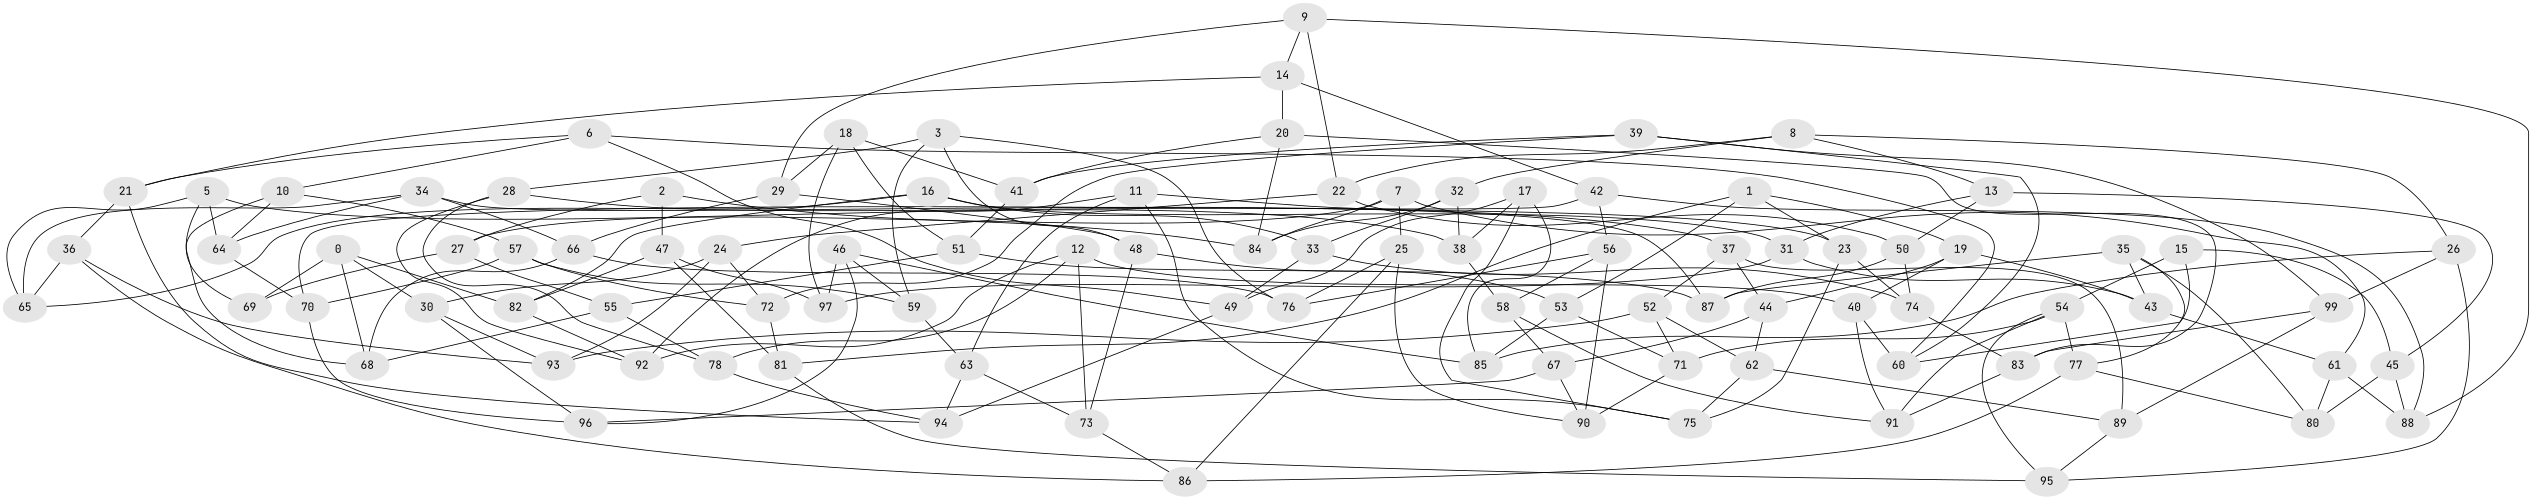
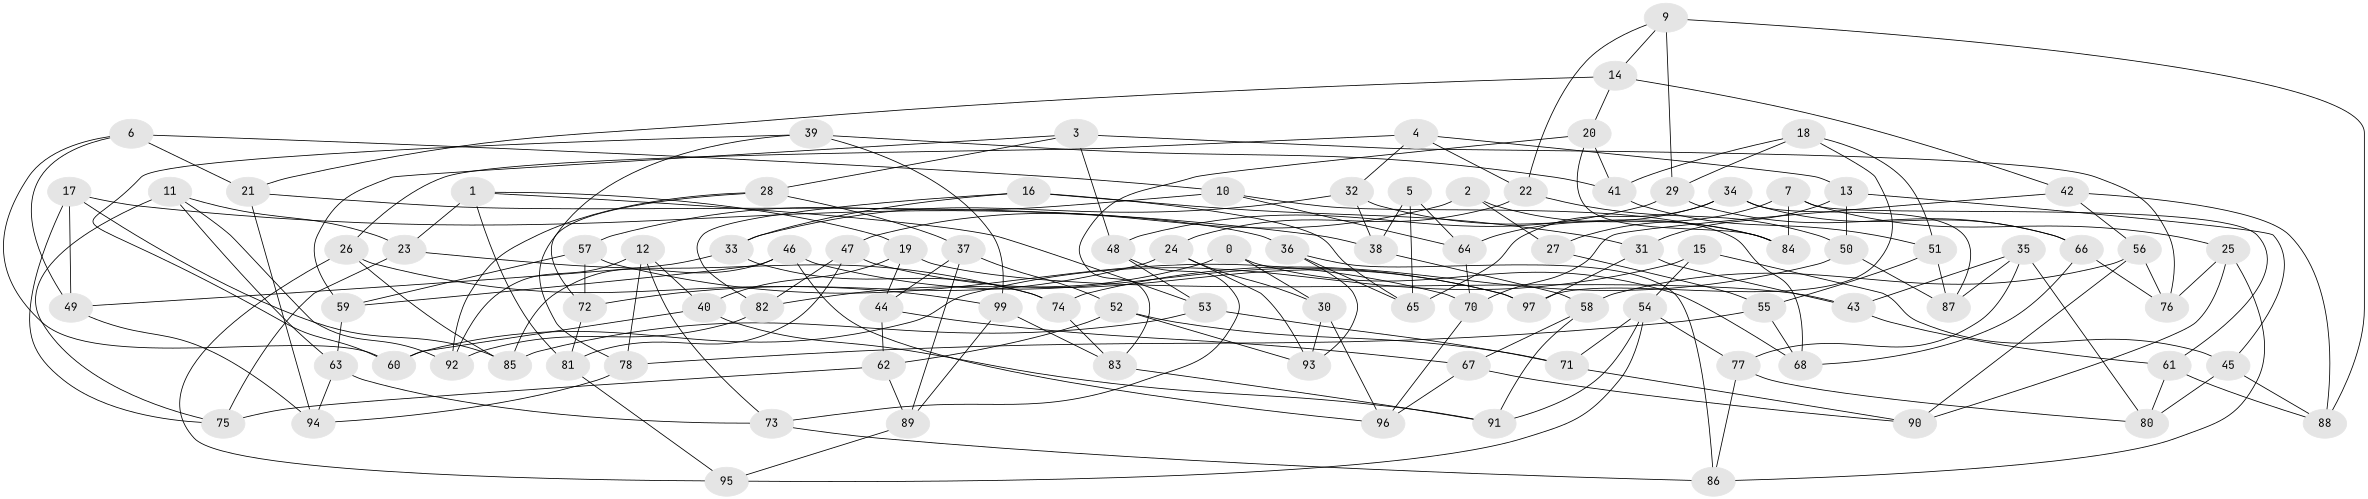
node "8": label "8" -> "4"
node "69": removed
